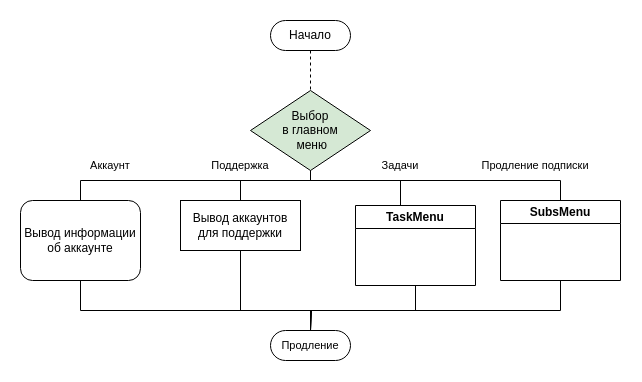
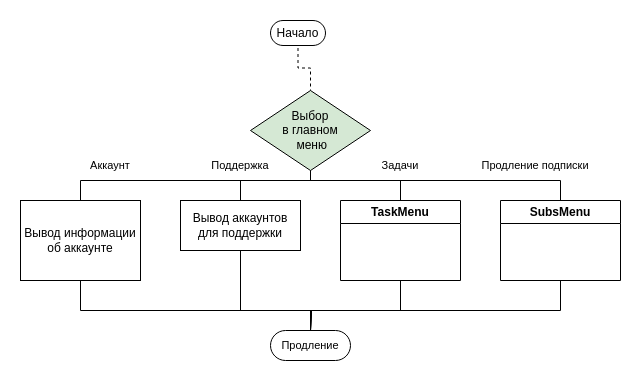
node "Начало": size 80x30 -> 55x25
node "Вывод информации об аккаунте": shape rounded rectangle -> rectangle
node "TaskMenu": moved (416, 246) -> (401, 241)
